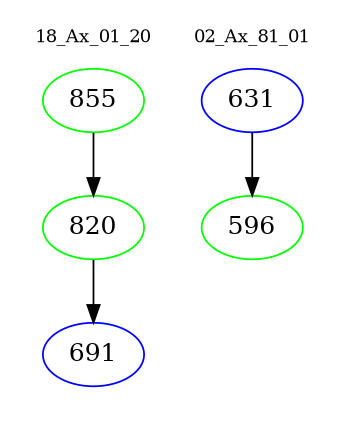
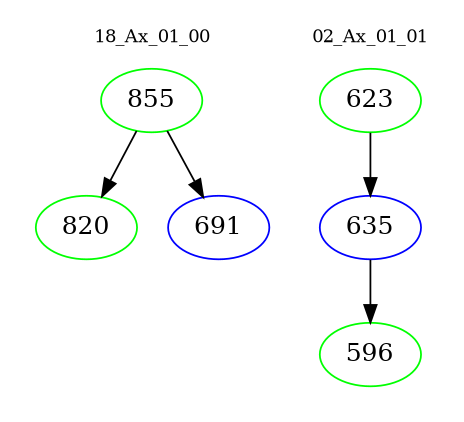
cluster "18_Ax_01_20": label "18_Ax_01_20" -> "18_Ax_01_00"
cluster "02_Ax_81_01": label "02_Ax_81_01" -> "02_Ax_01_01"
node "631": label "631" -> "635"
node "623": added
edge "820" -> "691": now "855" -> "691"
